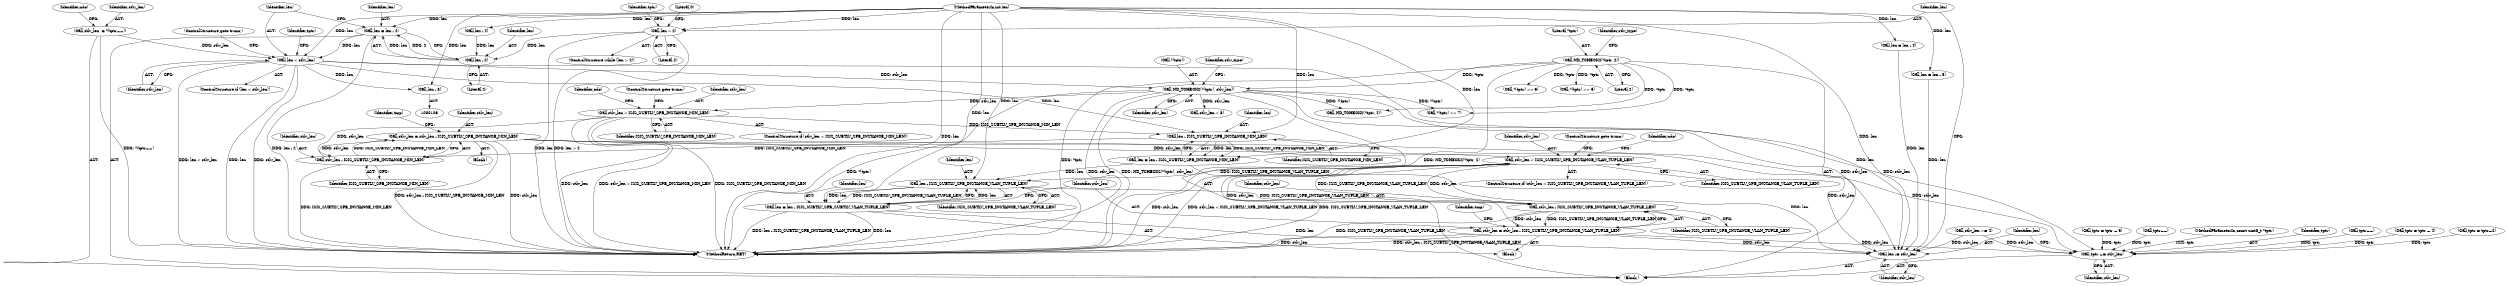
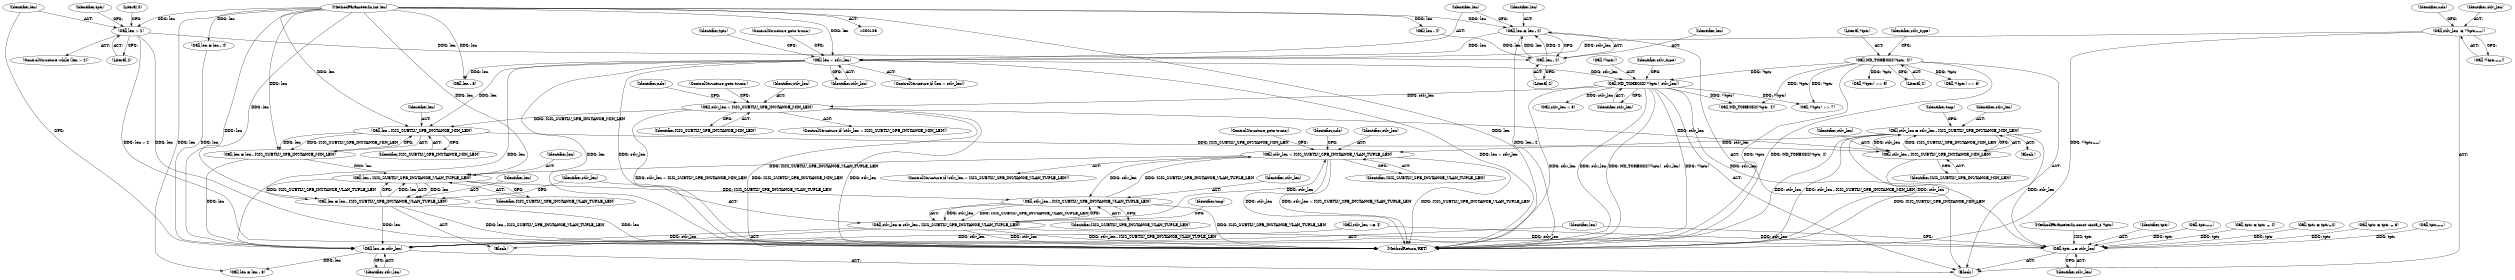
node "(Call,*(tptr++))": added
edge "(Call,len - 8)" -> "1000103": now "(MethodParameterIn,int len)" -> "1000103"
edge "(Call,len = len - 8)" -> "(Call,len -= stlv_len)": reversed
node "(Call,len = len - ISIS_SUBTLV_SPB_SUBTLV_VLAN_TUPLE_LEN)": label "(Call,len = len - ISIS_SUBTLV_SPB_SUBTLV_VLAN_TUPLE_LEN)" -> "(Call,len = len - ISIS_SUBTLV_SPB_INSTANCE_VLAN_TUPLE_LEN)"
